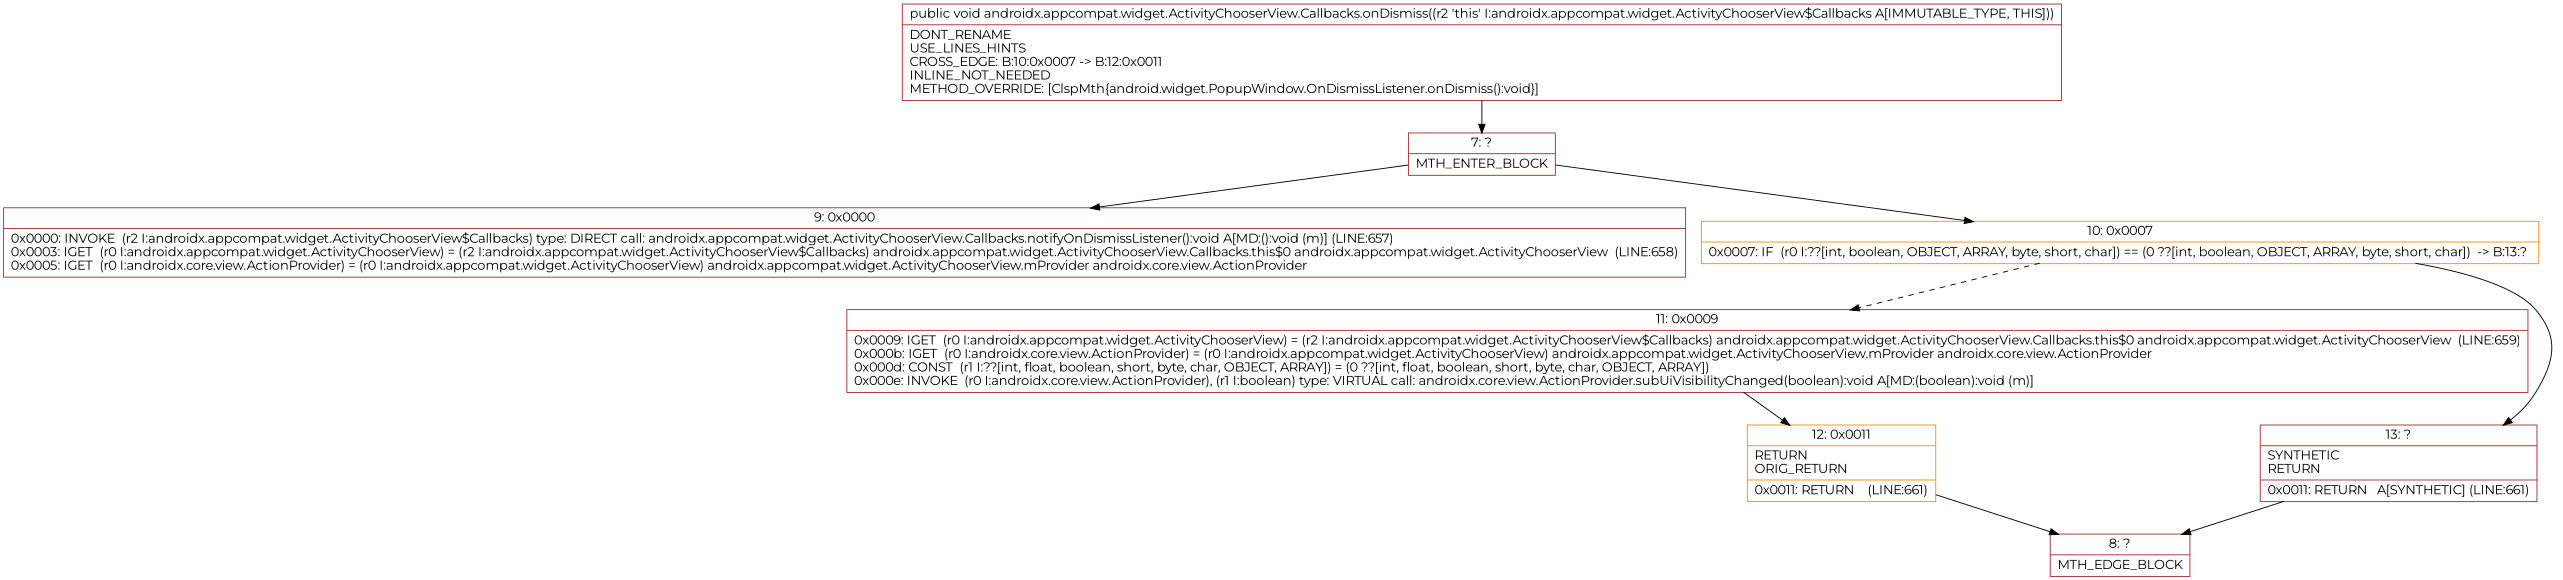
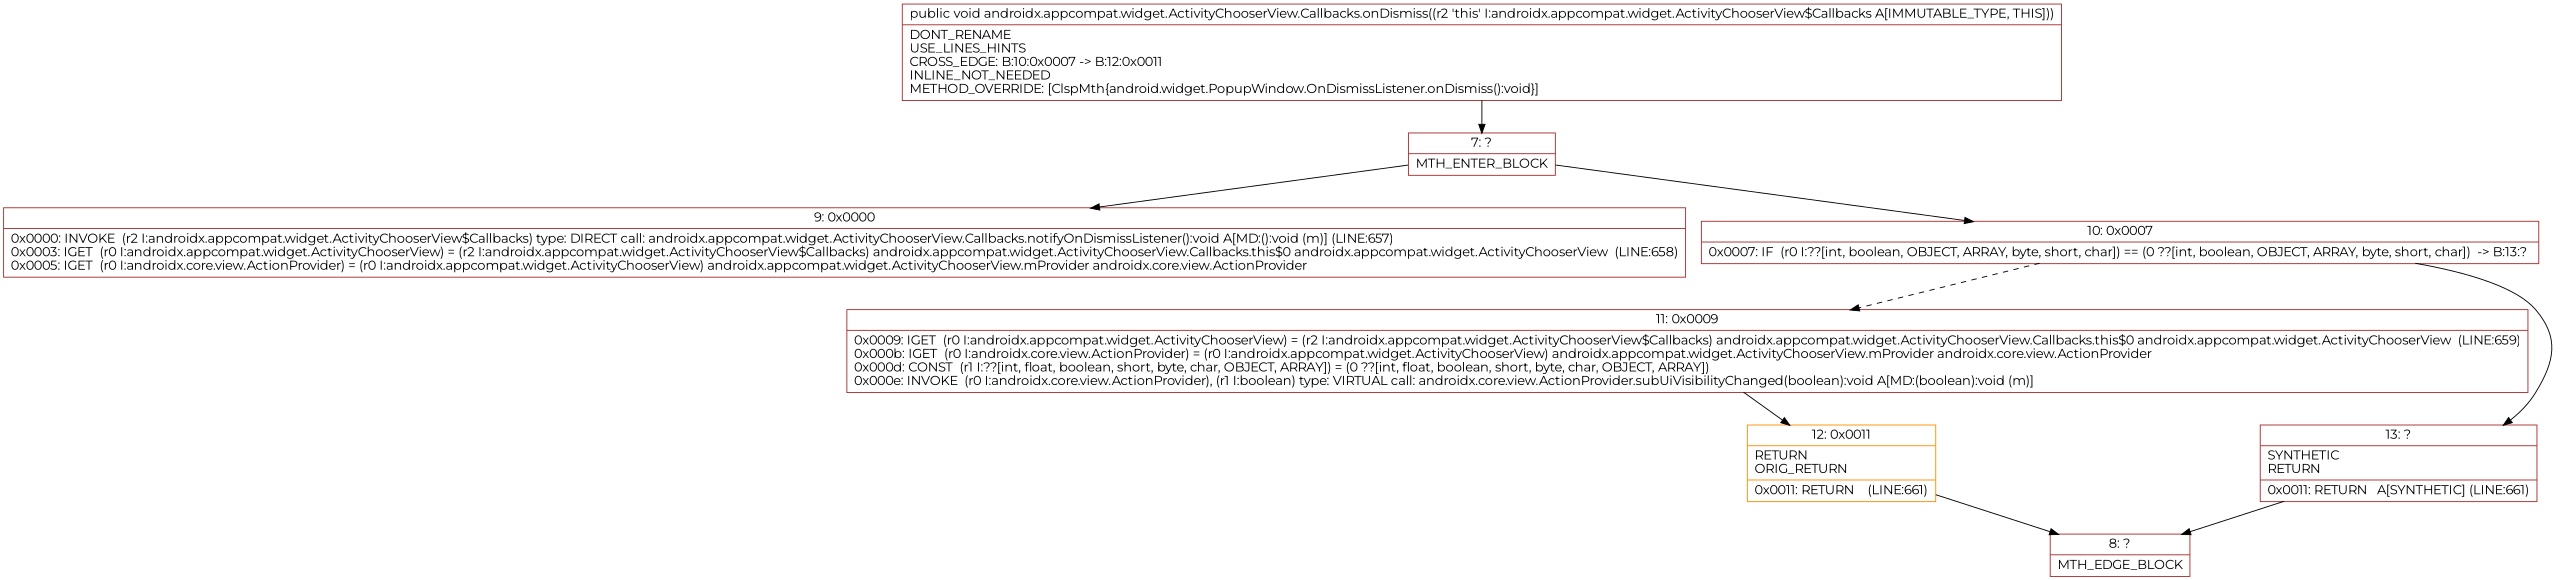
node "10: 0x0007": color darkorange -> brown
